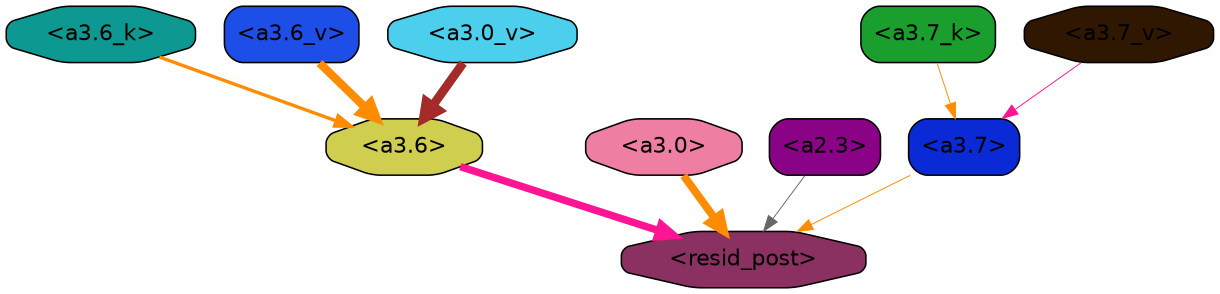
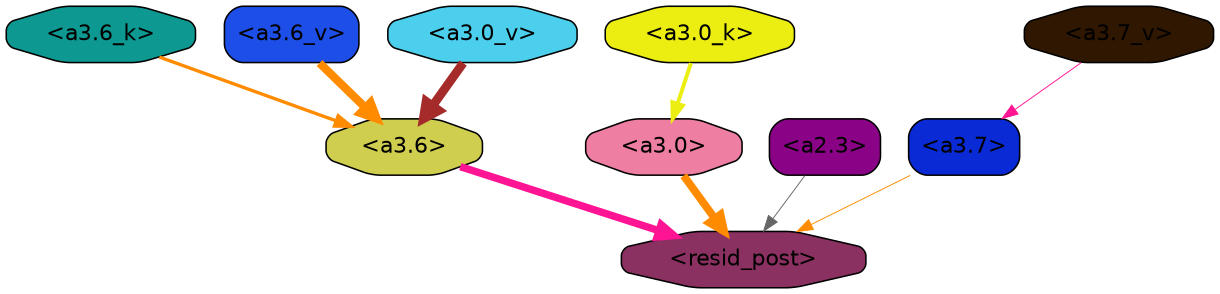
node "<a3.0_k>": added
node "<a3.7_k>": removed
